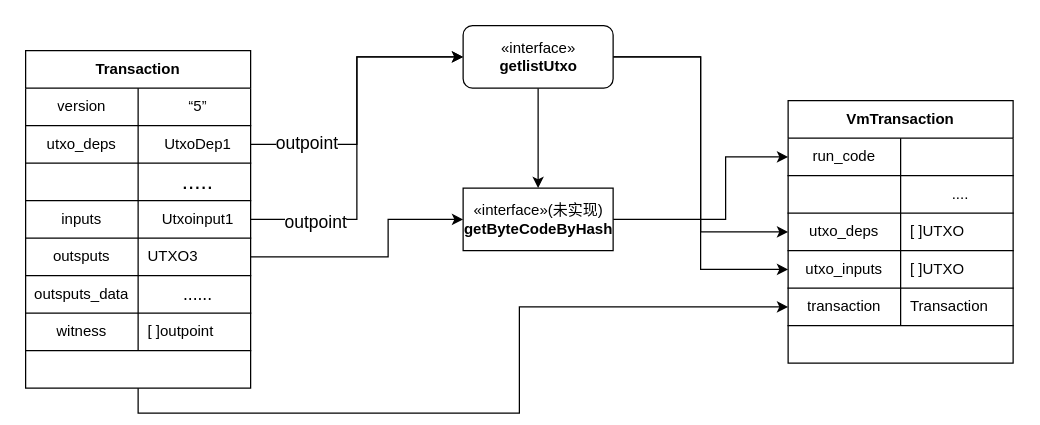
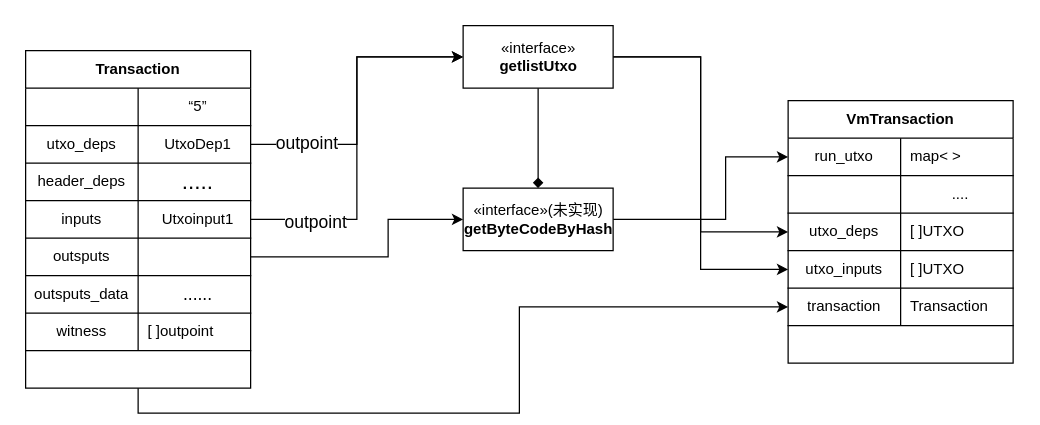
node "«interface» getlistUtxo": shape rounded rectangle -> rectangle
node "version": removed
node "run_code": label "run_code" -> "run_utxo"
node "map< >": added
edge "«interface» getlistUtxo" -> "«interface»(未实现) getByteCodeByHash": arrowhead classic -> diamond
node "header_deps": added
node "UTXO3": removed
